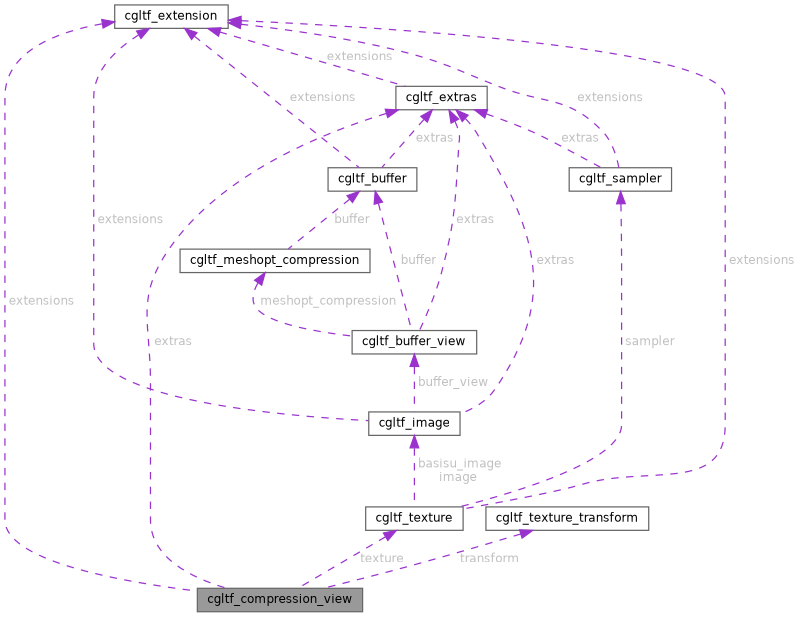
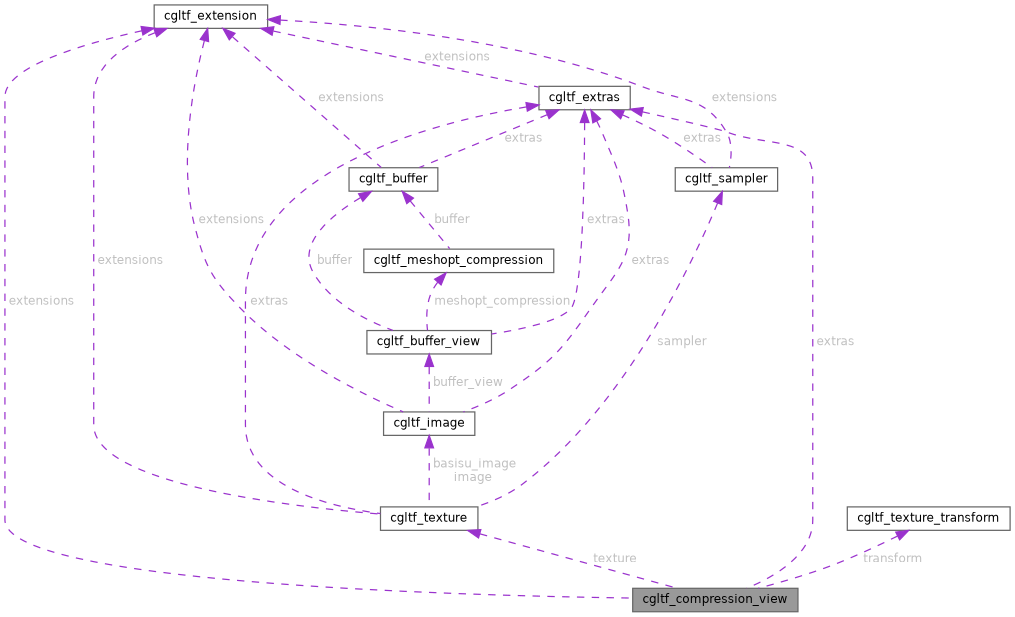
edge "cgltf_texture" -> "cgltf_extras": added, label "extras"
